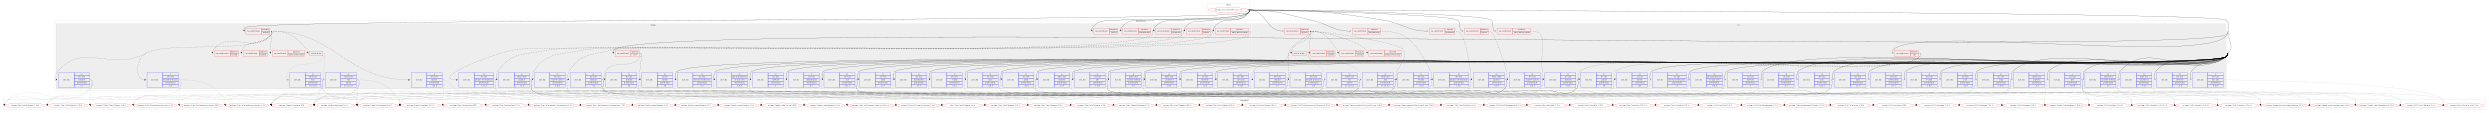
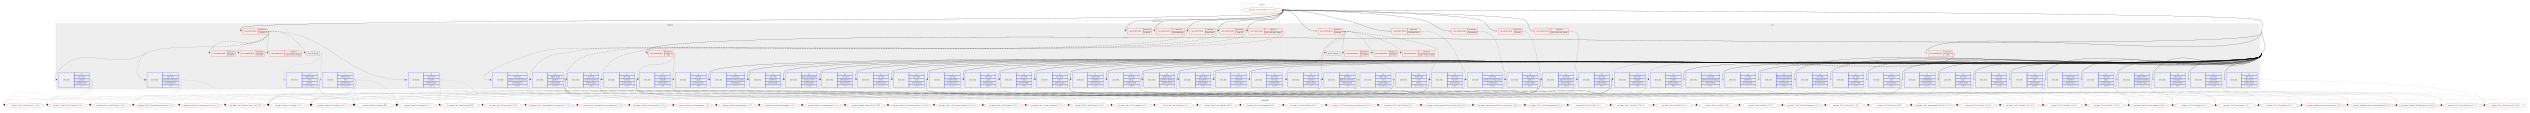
node "portage://dev-libs/wayland-protocols-9999": label "portage://dev-libs/wayland-protocols-9999" -> "portage://dev-libs/wayland-libXi-9999"
node "portage://media-video/pipewire-1.0.5-r1": added
